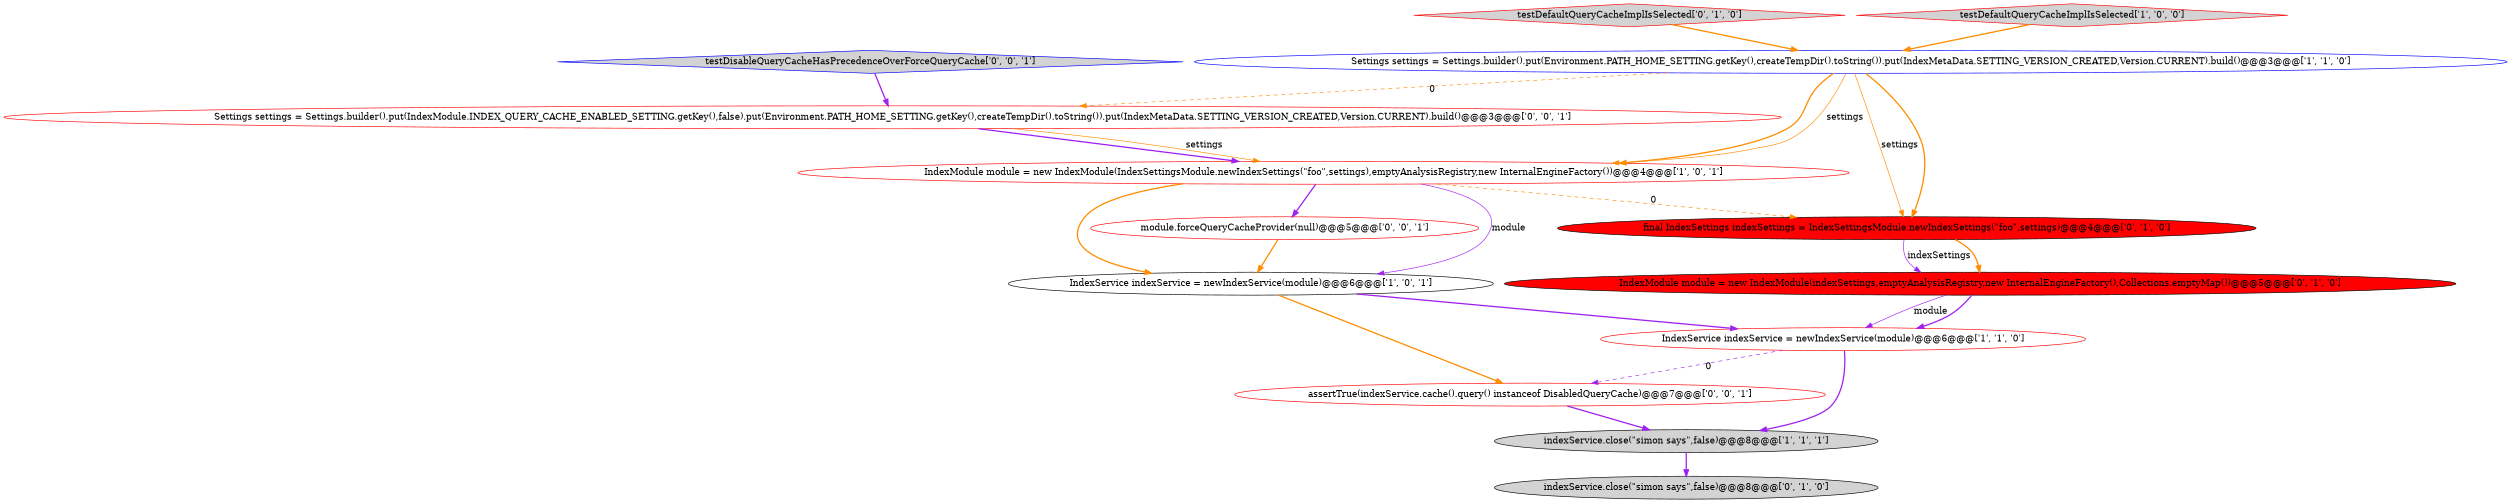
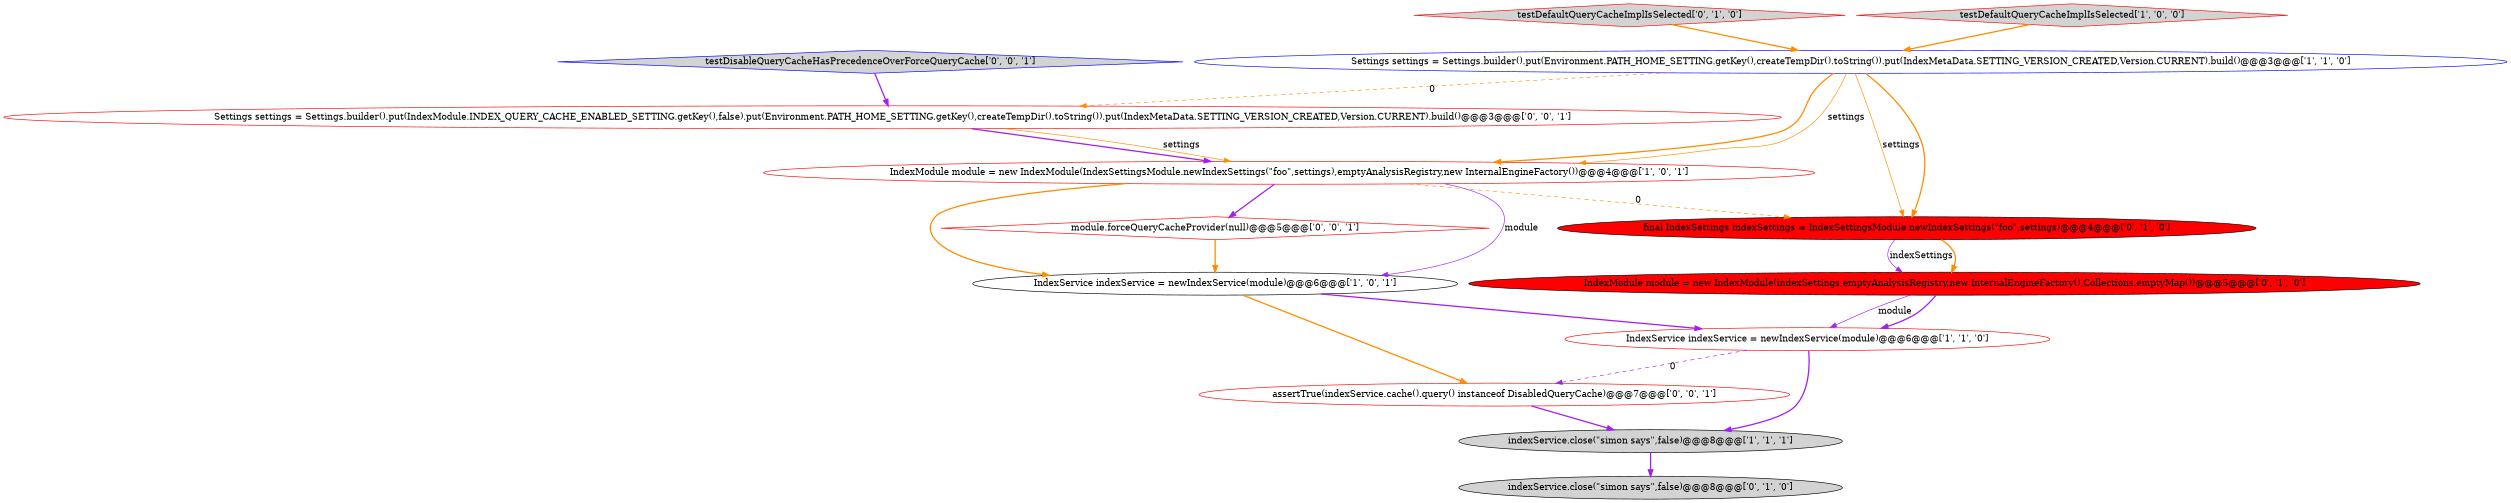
node "module.forceQueryCacheProvider(null)@@@5@@@['0', '0', '1']": shape ellipse -> diamond
